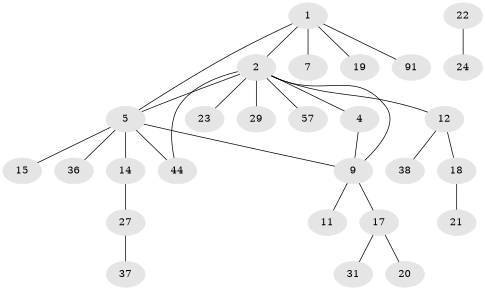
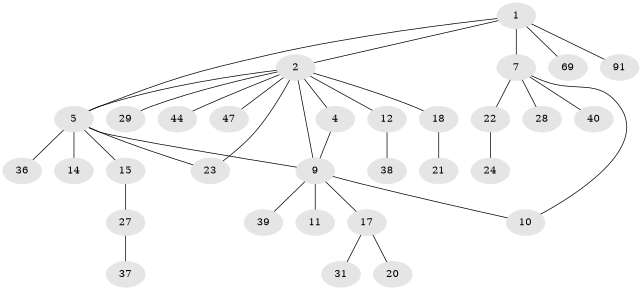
node "19": label "19" -> "69"
edge "7" -- "22": added
node "57": label "57" -> "47"
node "28": added
node "40": added
edge "5" -- "44": now "5" -- "23"
edge "12" -- "18": now "2" -- "18"
edge "14" -- "27": now "15" -- "27"
node "39": added
node "10": added
